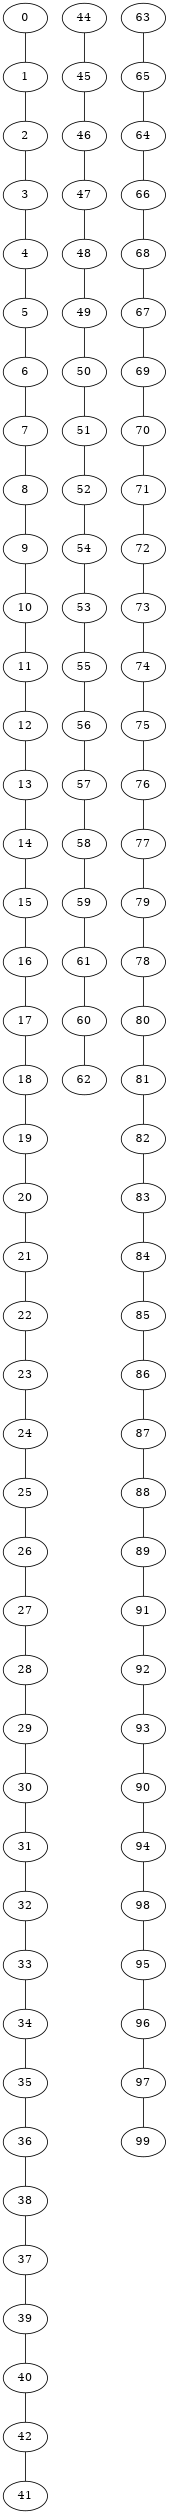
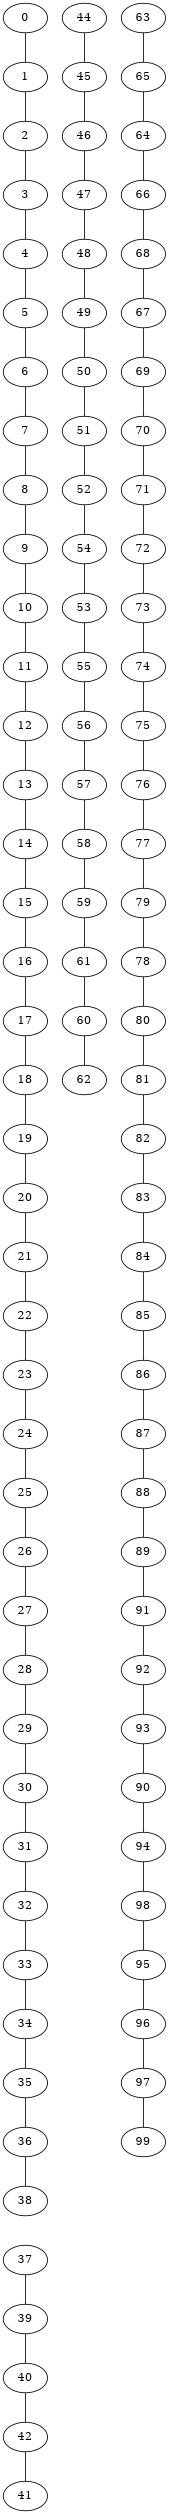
edge "38" -- "37": removed
